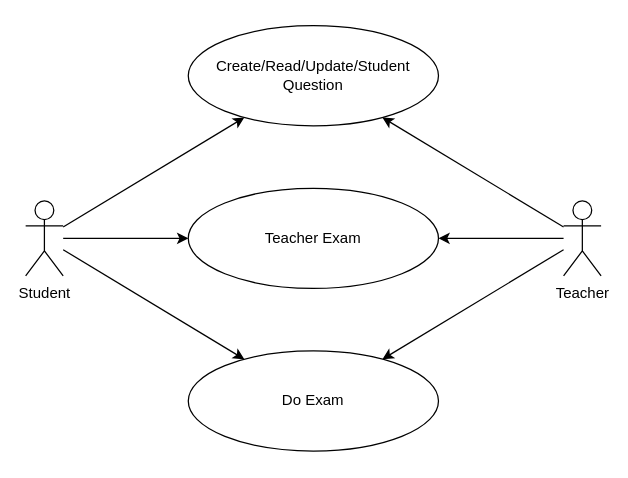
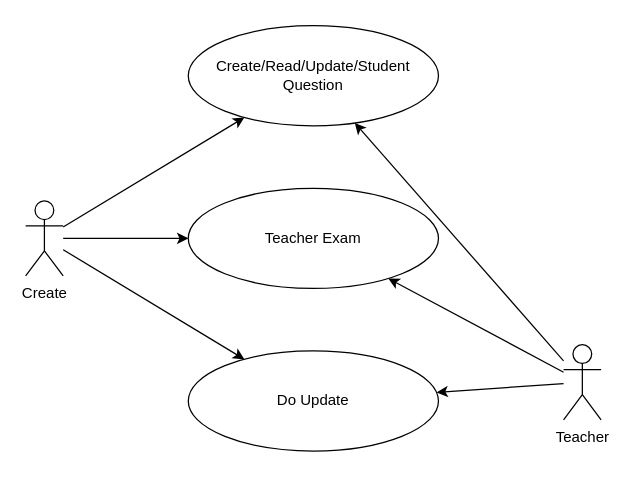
node "Teacher": moved (582, 238) -> (582, 382)
node "Student": label "Student" -> "Create"
node "Do Exam": label "Do Exam" -> "Do Update"
